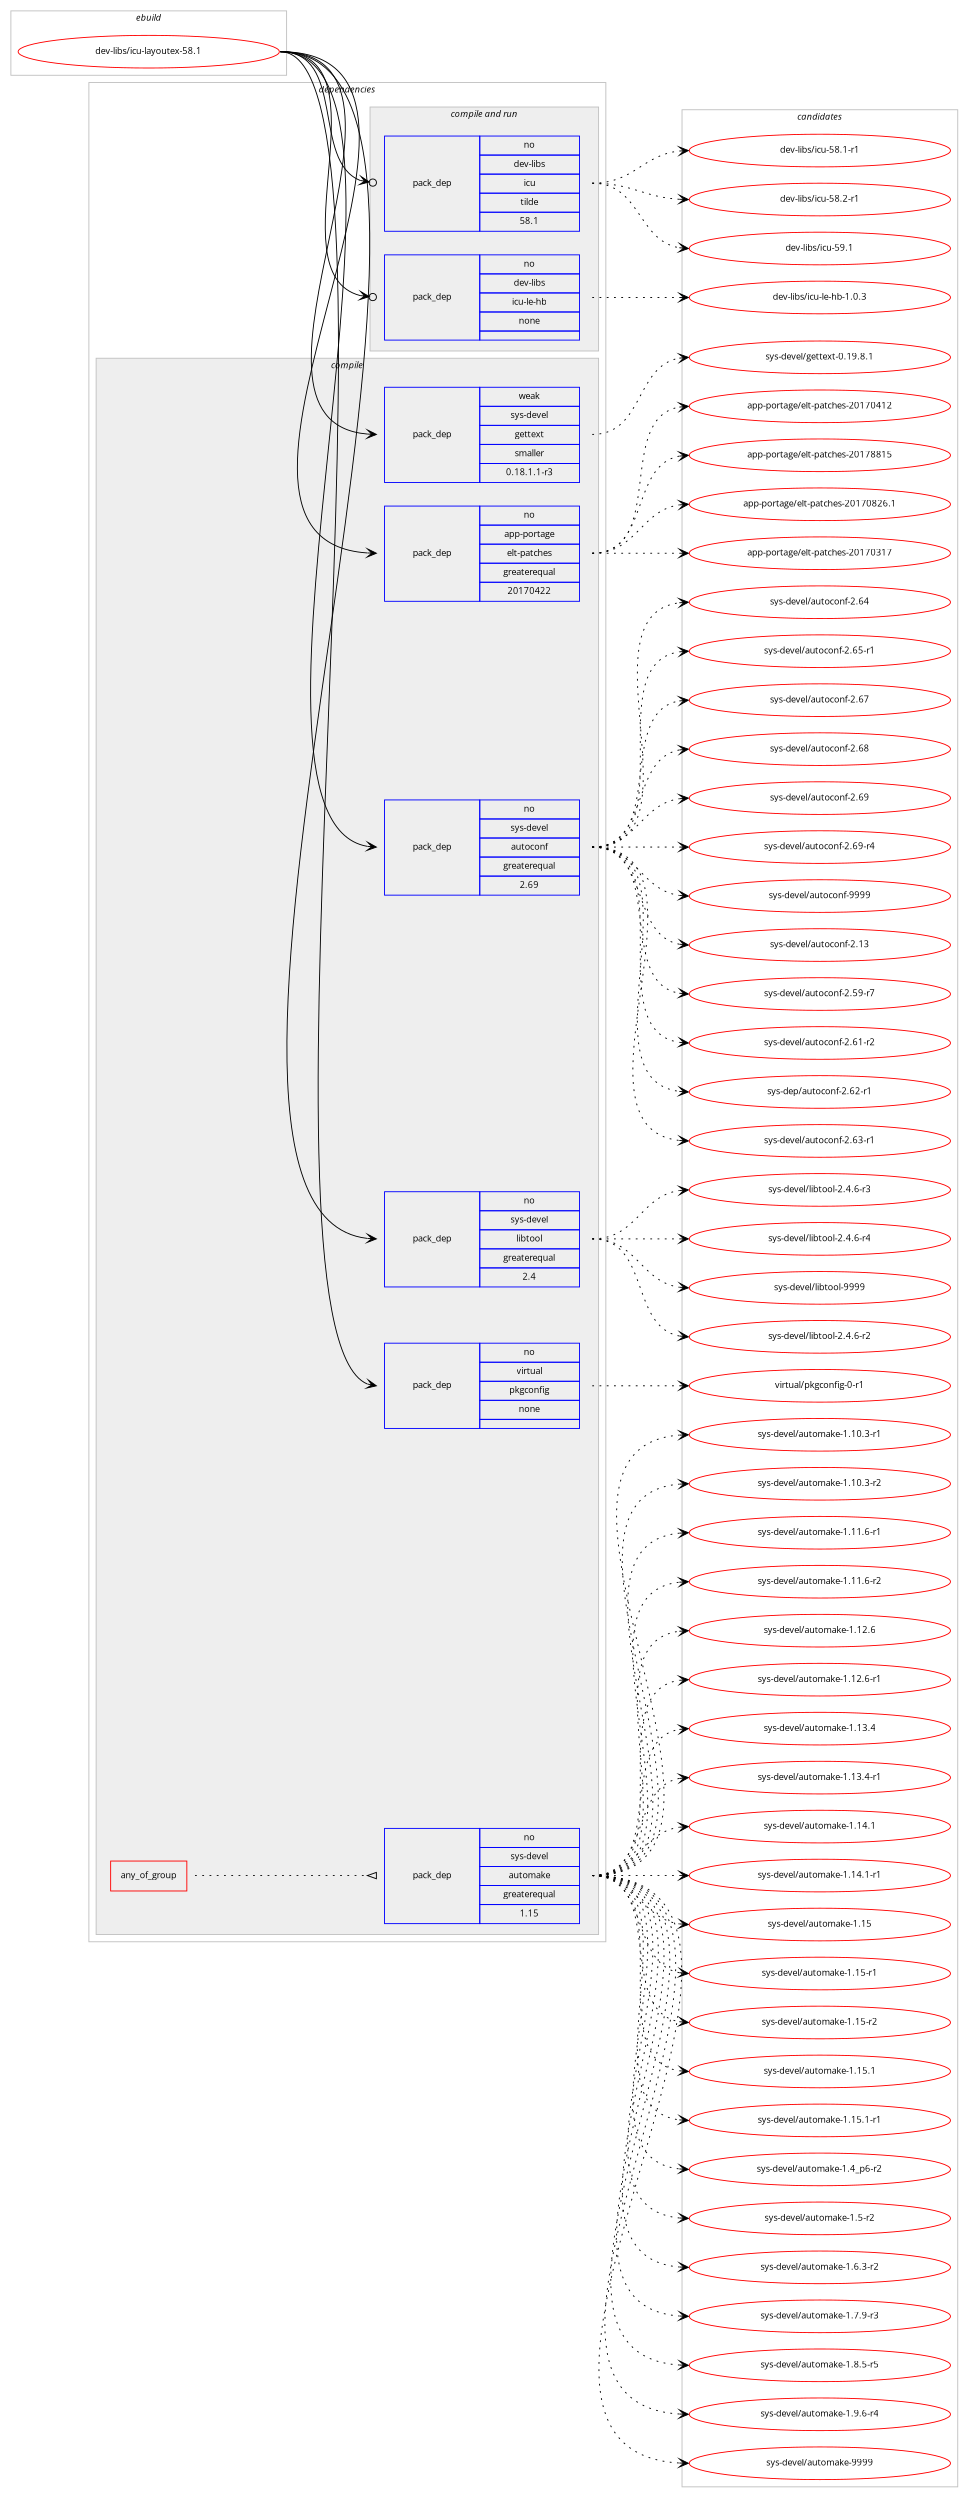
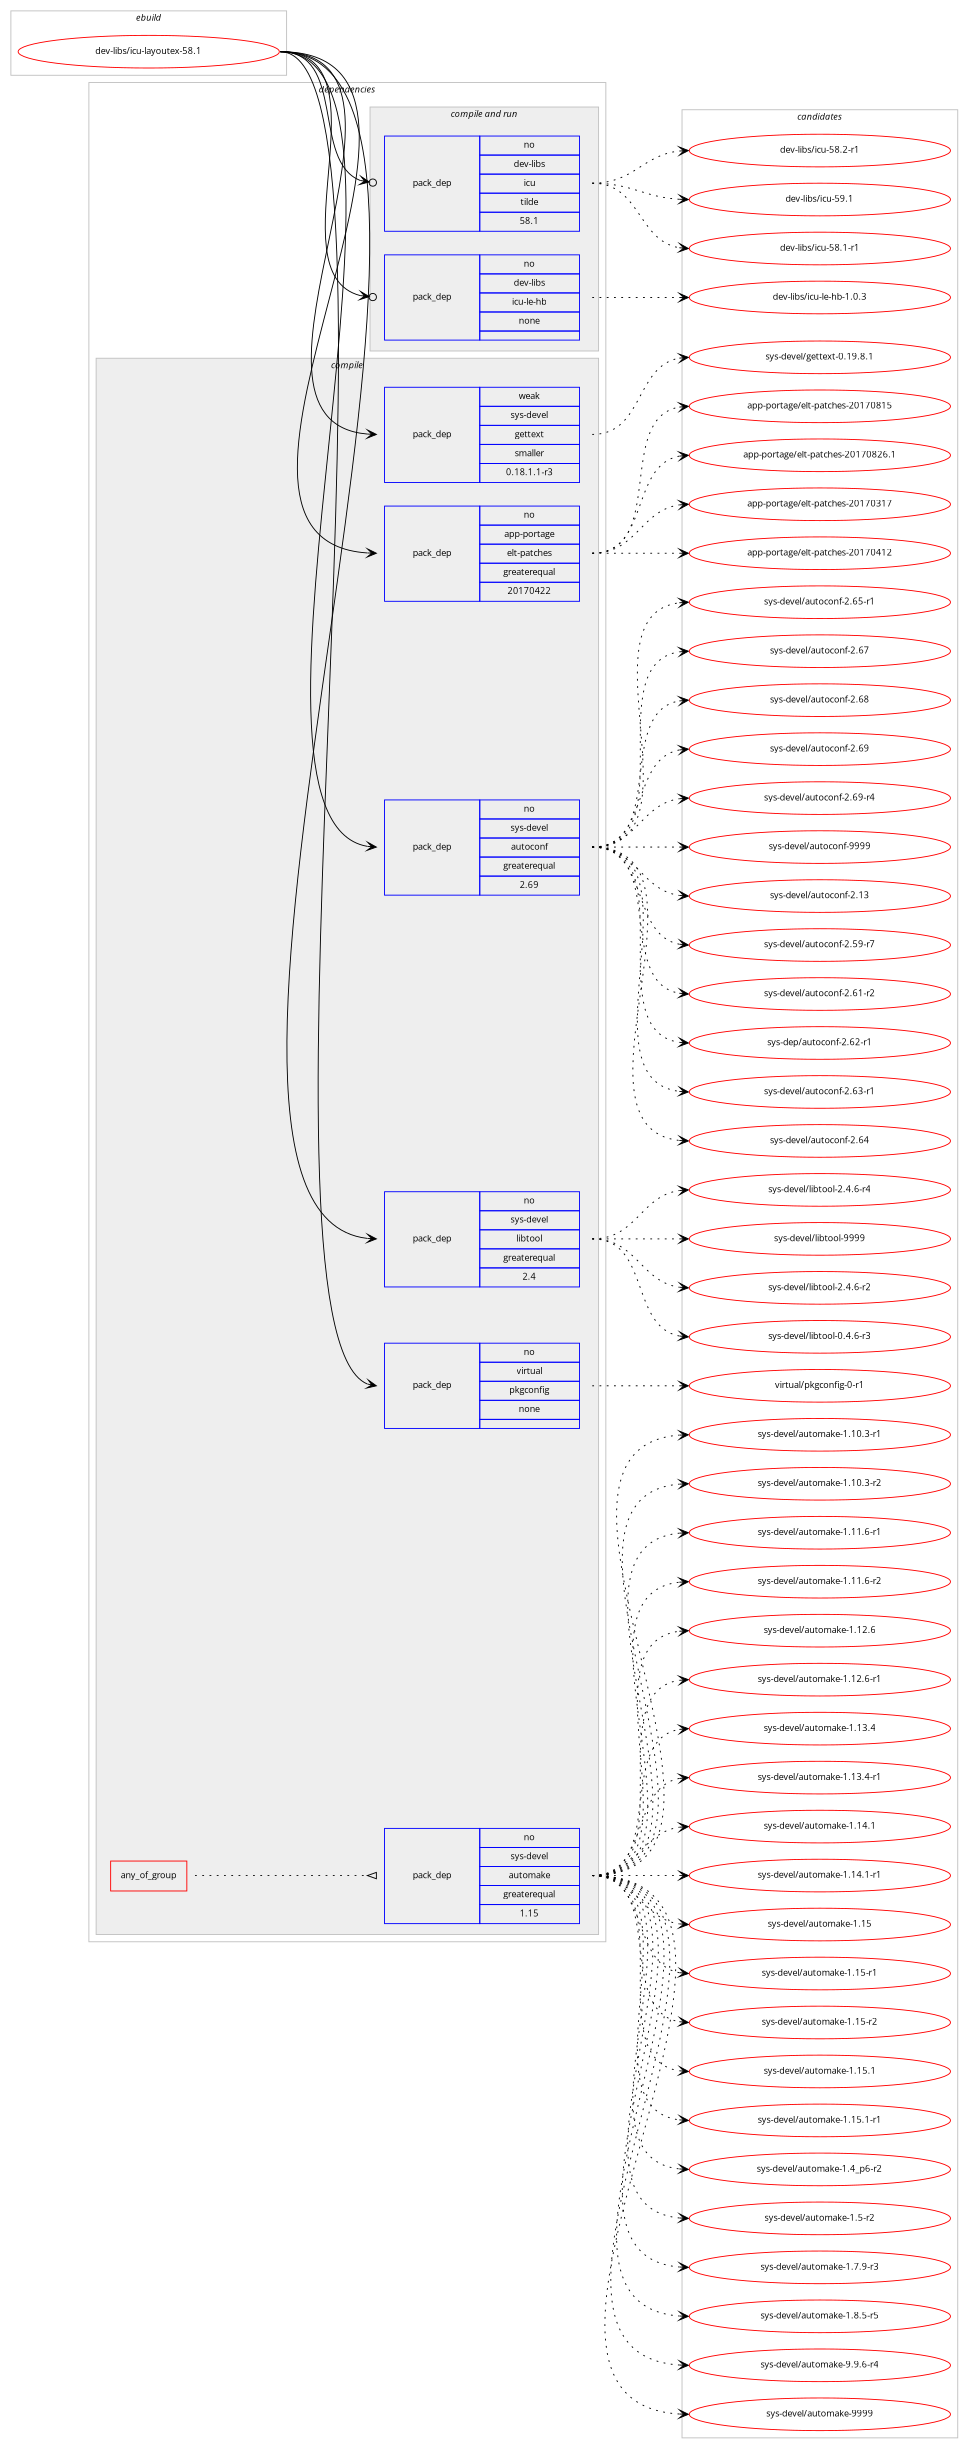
node "app-portage/elt-patches-20178815": label "app-portage/elt-patches-20178815" -> "app-portage/elt-patches-20170815"
node "sys-devel/libtool-2.4.6-r3": label "sys-devel/libtool-2.4.6-r3" -> "sys-devel/libtool-0.4.6-r3"
node "sys-devel/automake-1.6.3-r2": removed
node "sys-devel/automake-1.9.6-r4": label "sys-devel/automake-1.9.6-r4" -> "sys-devel/automake-9.9.6-r4"
